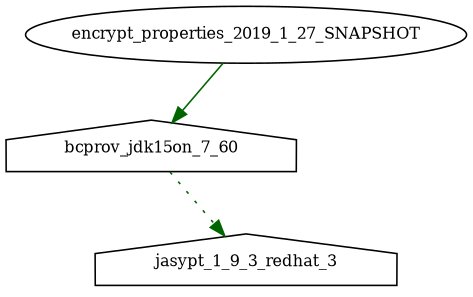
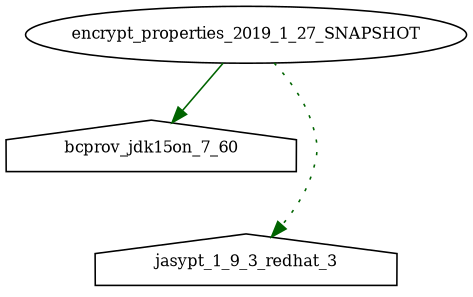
edge "bcprov_jdk15on_7_60" -> "jasypt_1_9_3_redhat_3": now "encrypt_properties_2019_1_27_SNAPSHOT" -> "jasypt_1_9_3_redhat_3"
